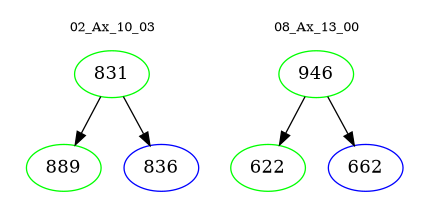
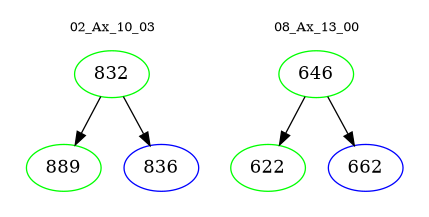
node "831": label "831" -> "832"
node "946": label "946" -> "646"
